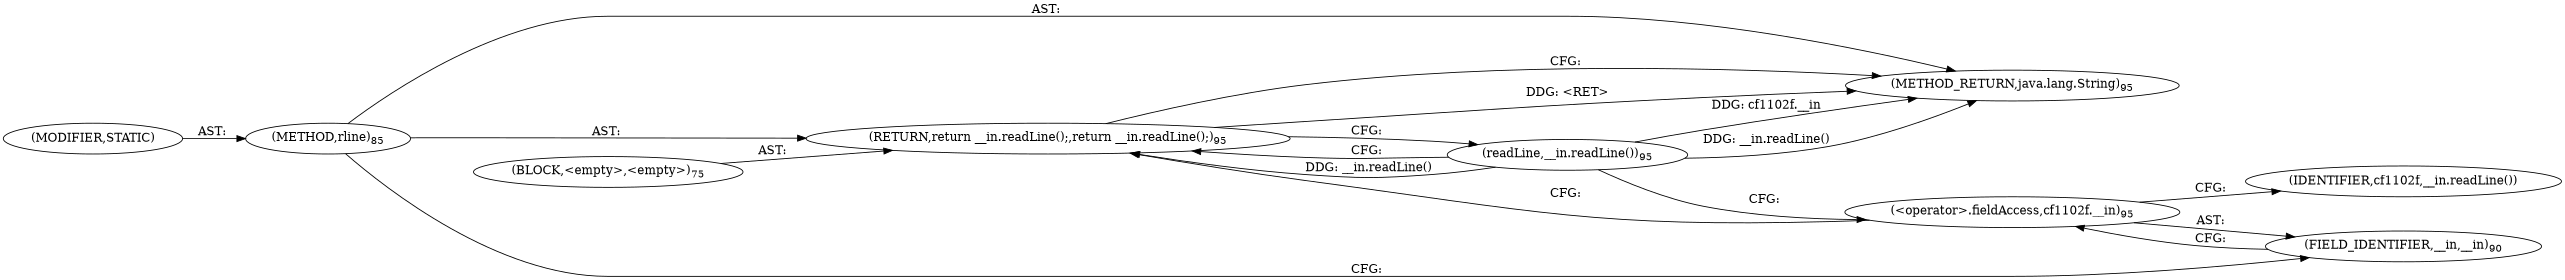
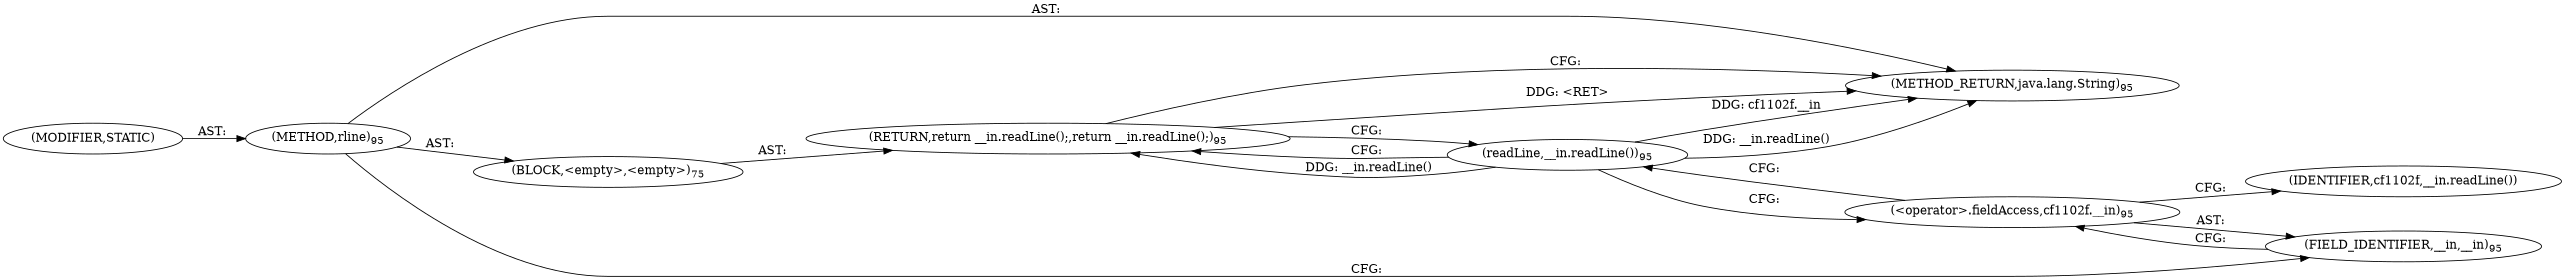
node "(METHOD,rline)": text "85" -> "95"
edge "(METHOD,rline)" -> "(RETURN,return __in.readLine();,return __in.readLine();)": now "(METHOD,rline)" -> "(BLOCK,<empty>,<empty>)"
edge "(<operator>.fieldAccess,cf1102f.__in)" -> "(RETURN,return __in.readLine();,return __in.readLine();)": now "(<operator>.fieldAccess,cf1102f.__in)" -> "(readLine,__in.readLine())"
node "(FIELD_IDENTIFIER,__in,__in)": text "90" -> "95"
